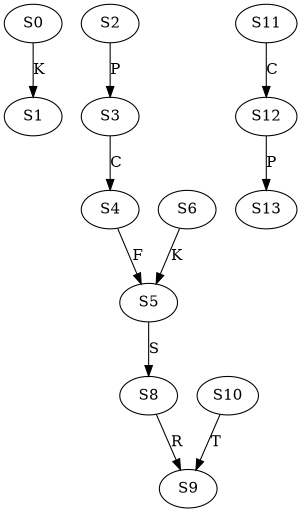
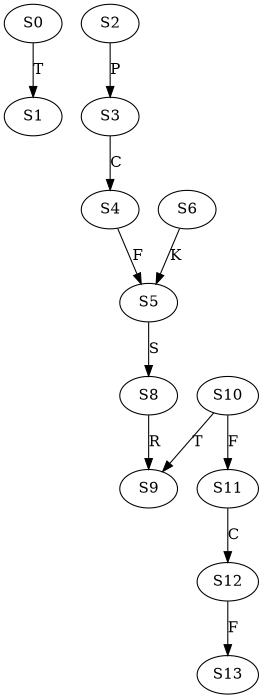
edge "S0" -> "S1": label "K" -> "T"
edge "S12" -> "S13": label "P" -> "F"
edge "S10" -> "S11": added, label "F"
